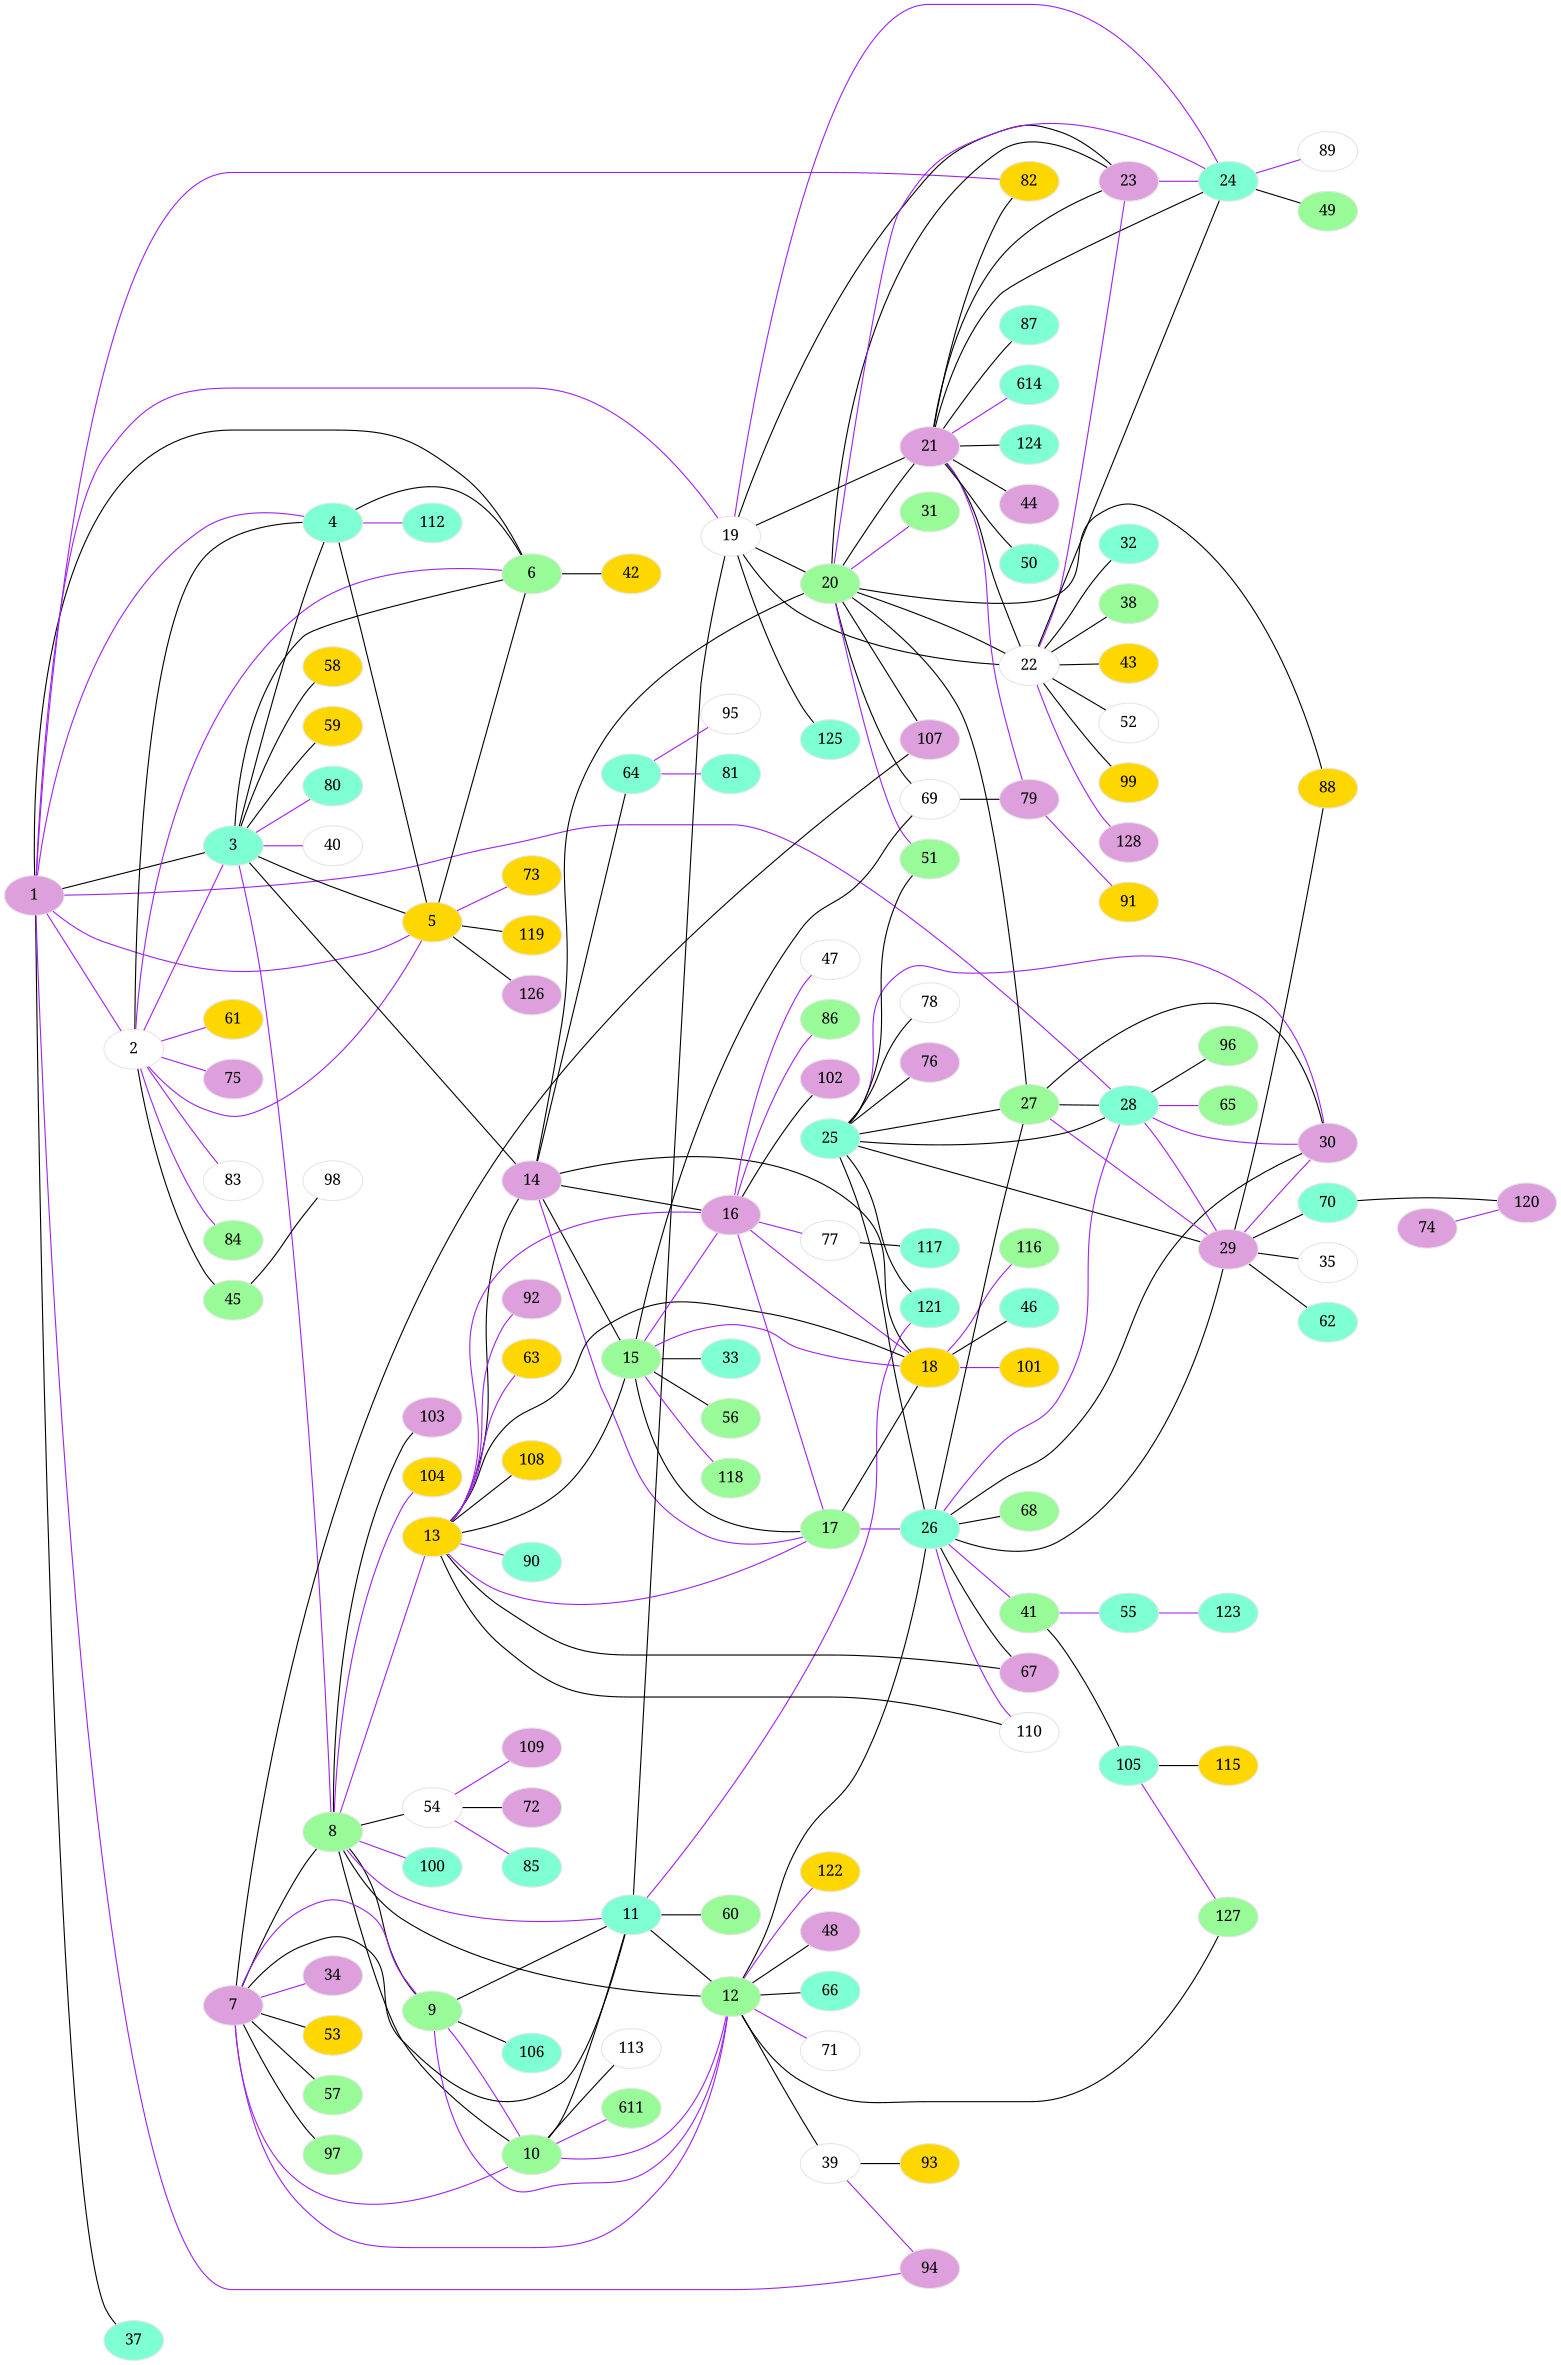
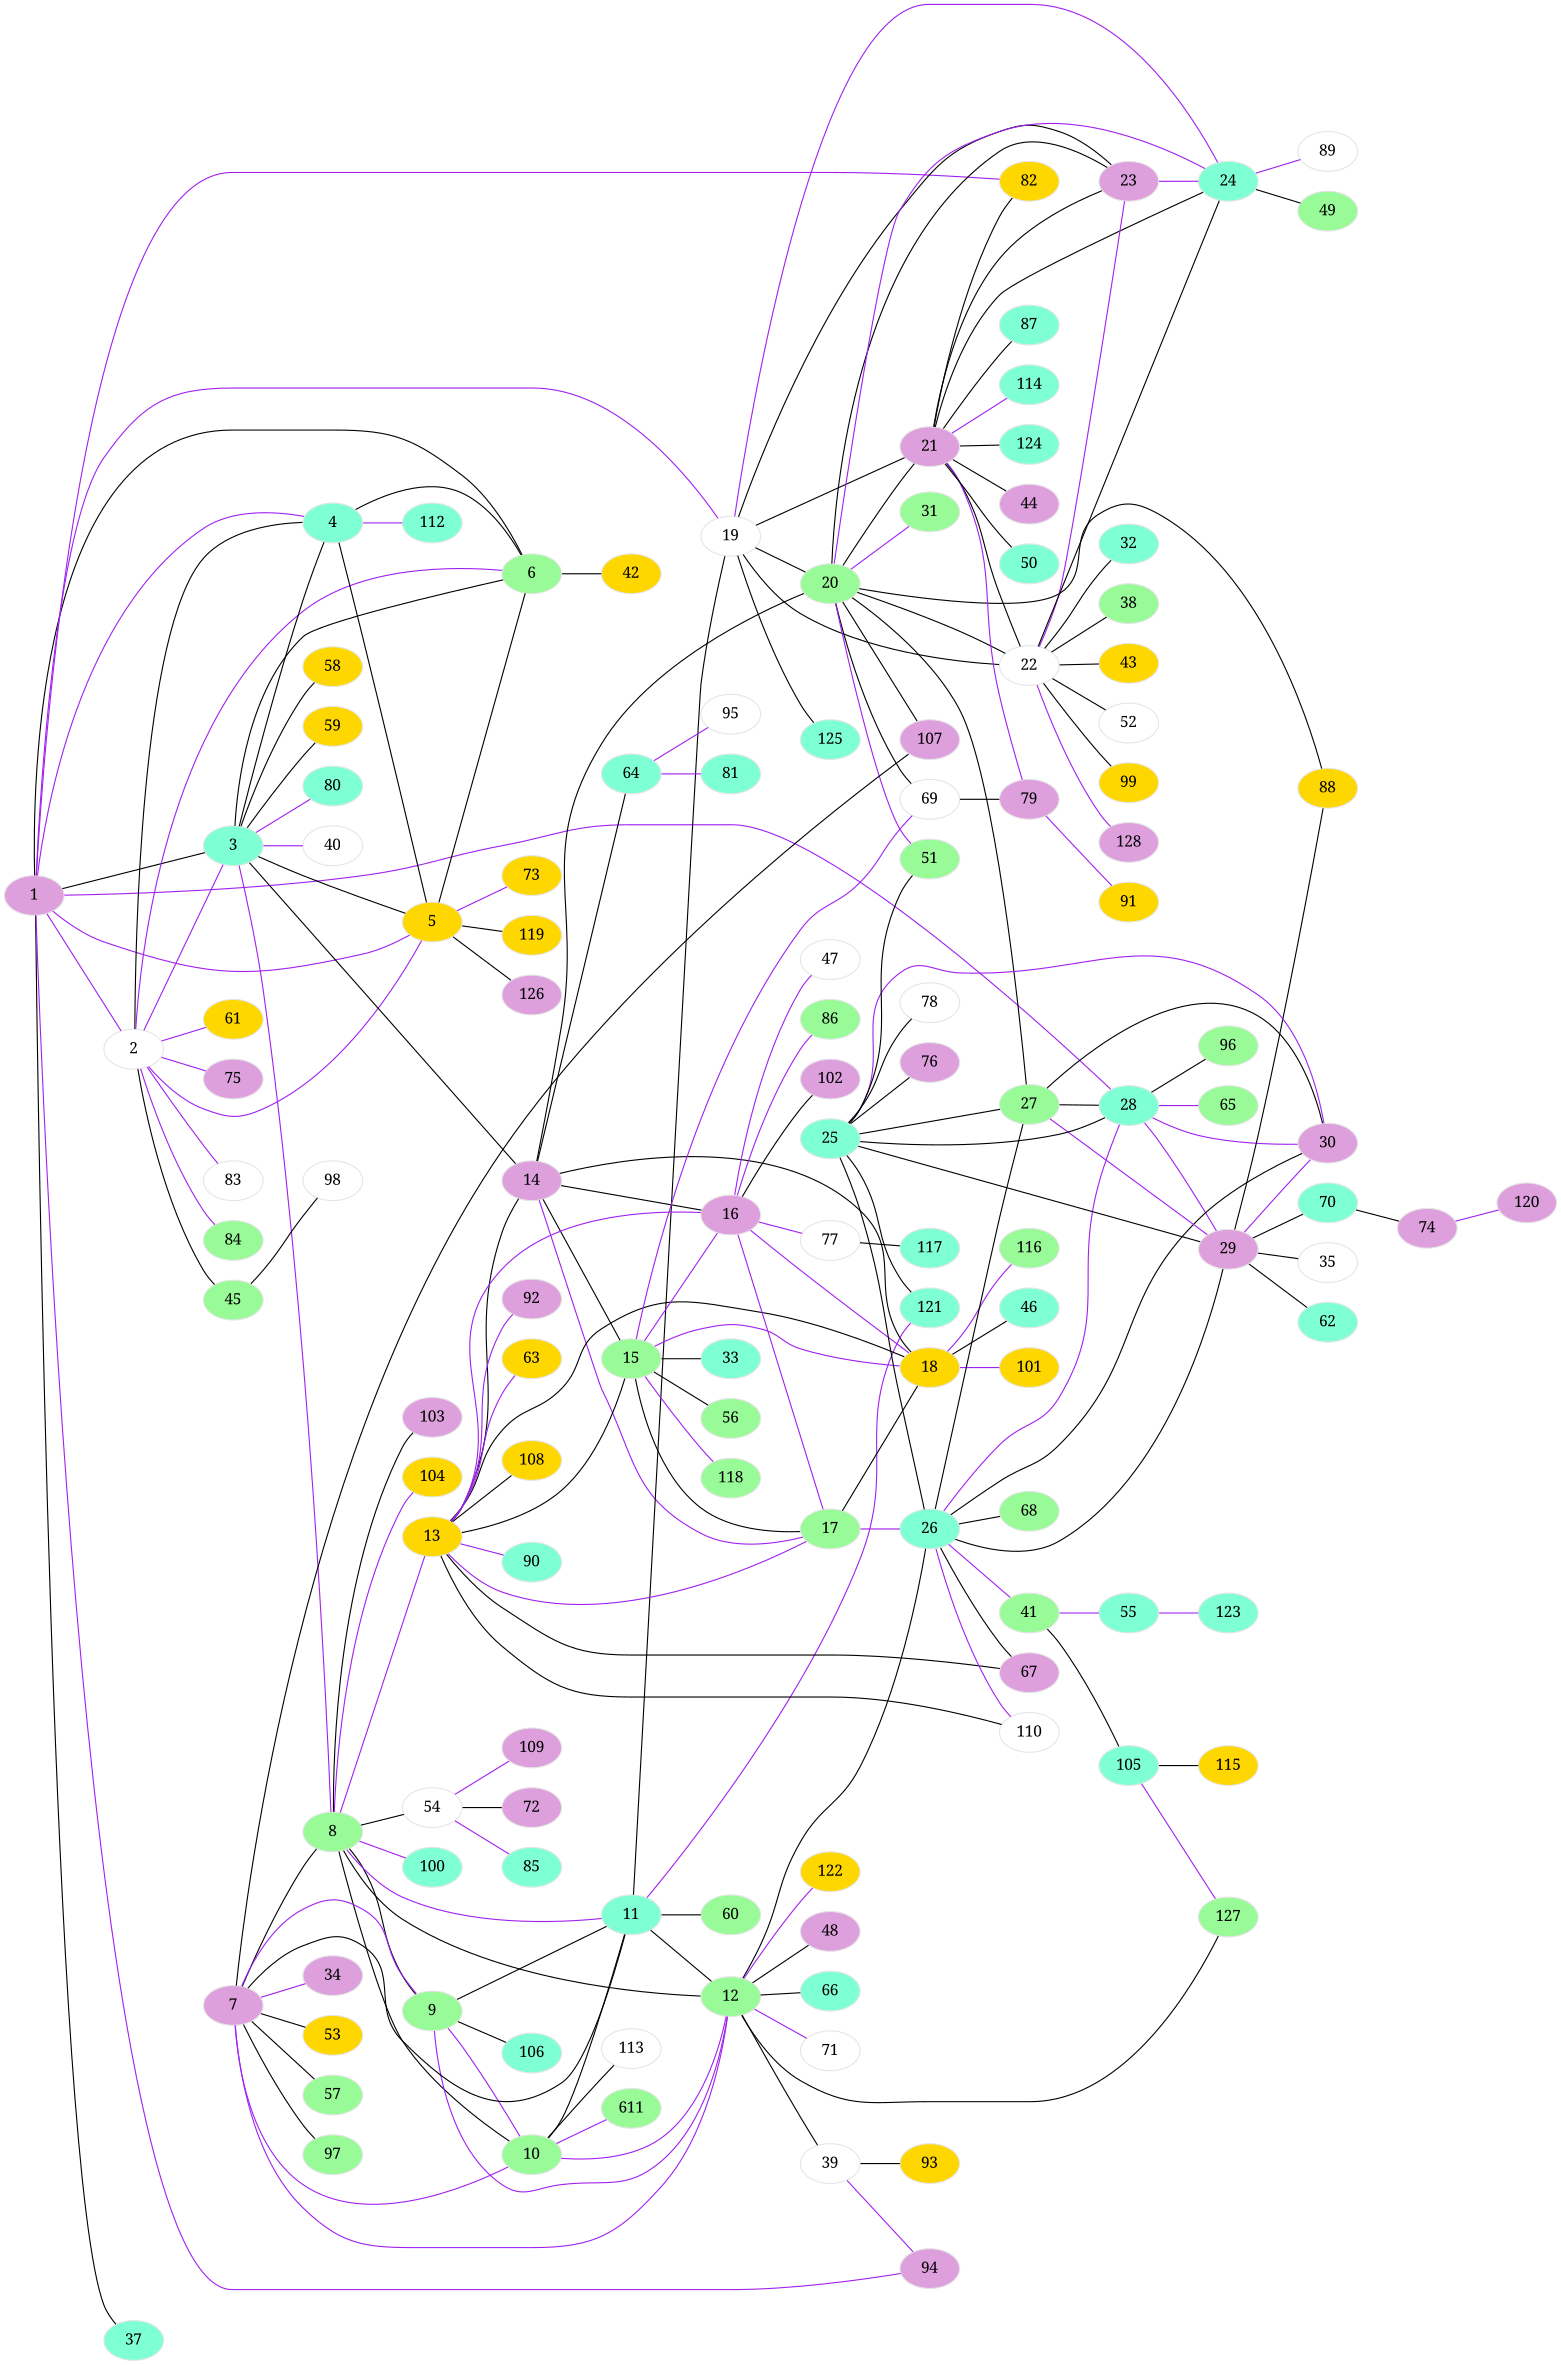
node "614": label "614" -> "114"
edge "69" -- "15": color black -> purple
edge "70" -- "120": now "70" -- "74"
